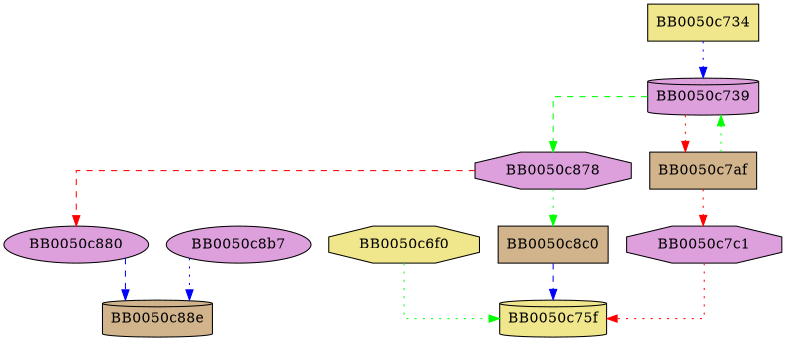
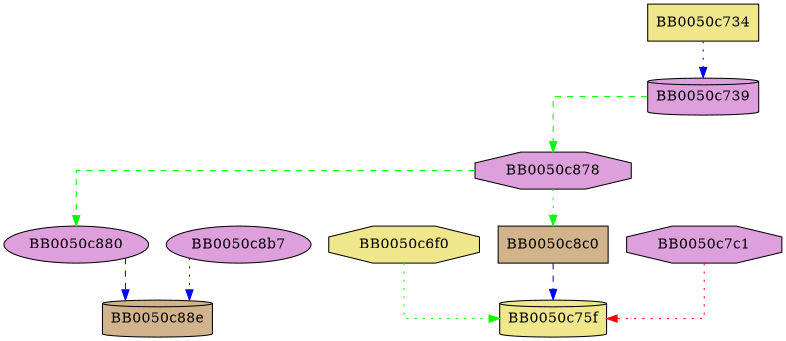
edge "BB0050c878" -> "BB0050c880": color red -> green
node "BB0050c7af": removed
